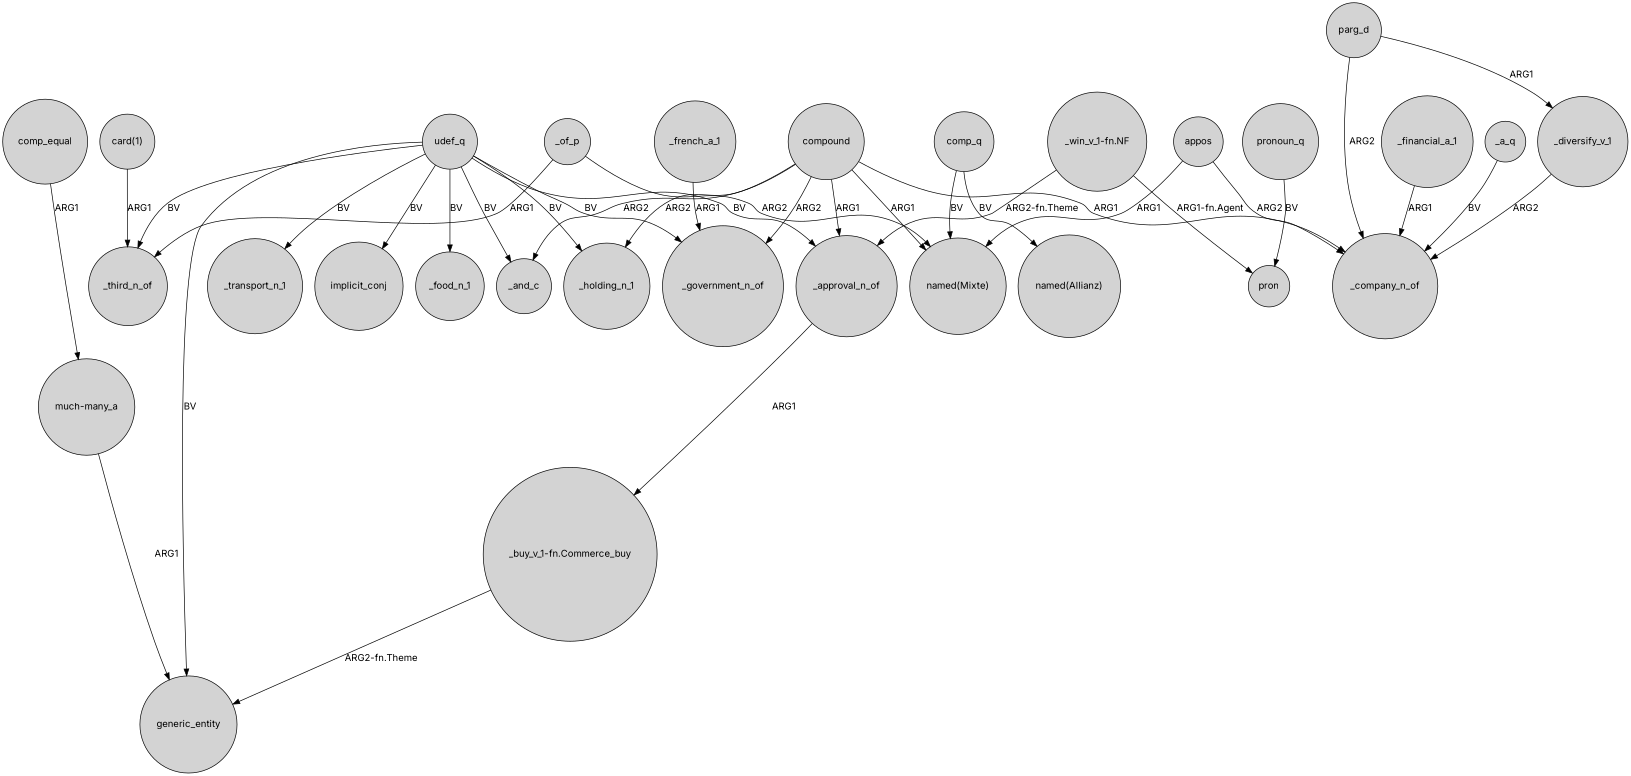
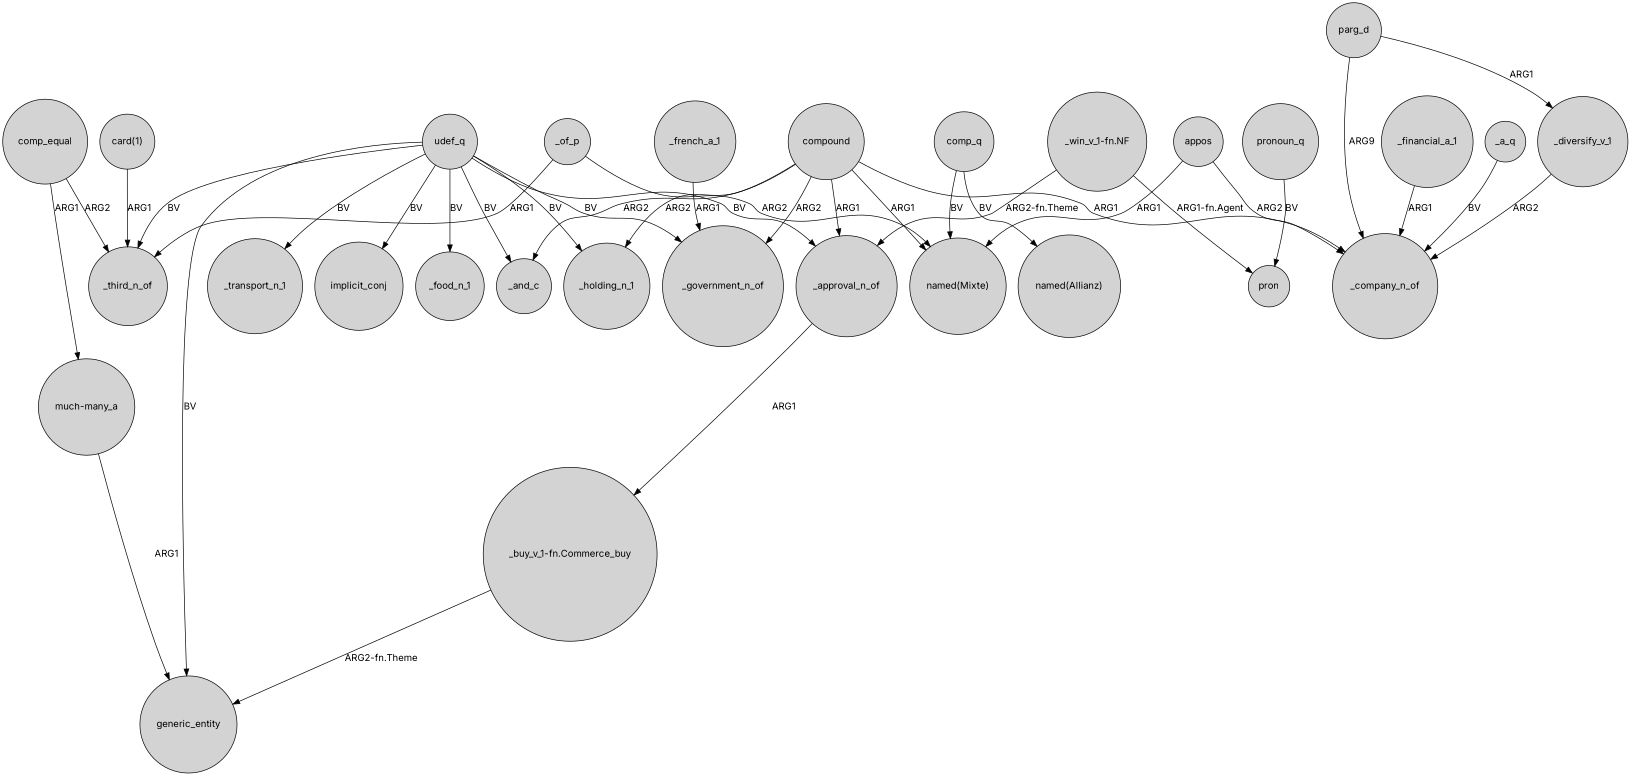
edge "parg_d" -> "_company_n_of": label "ARG2" -> "ARG9"
edge "comp_equal" -> "_third_n_of": added, label "ARG2"
